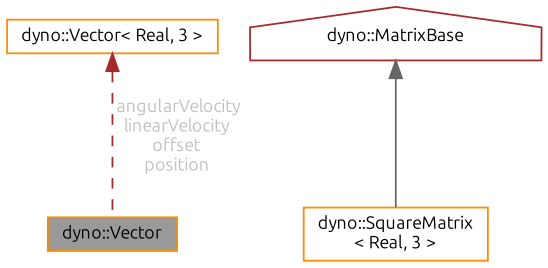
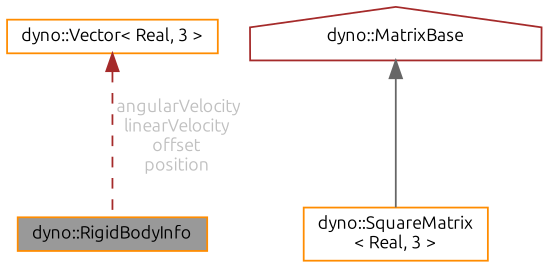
node "dyno::Vector": label "dyno::Vector" -> "dyno::RigidBodyInfo"
